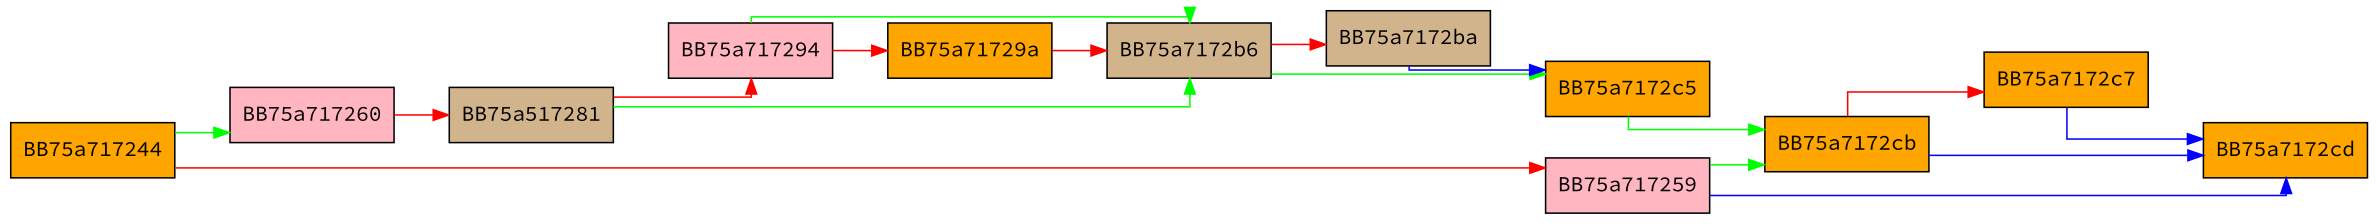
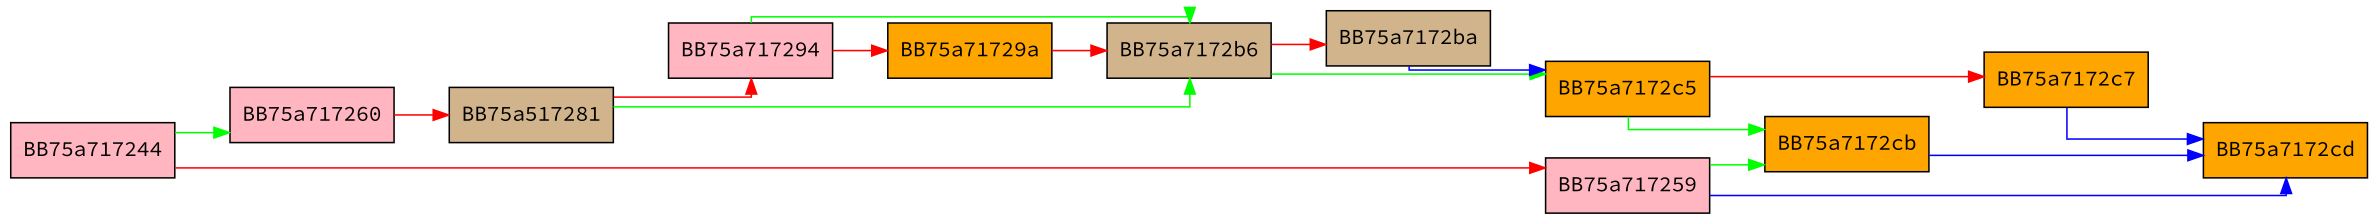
edge "BB75a7172cb" -> "BB75a7172c7": now "BB75a7172c5" -> "BB75a7172c7"
node "BB75a717244": fillcolor orange -> lightpink
